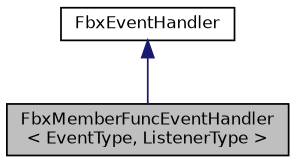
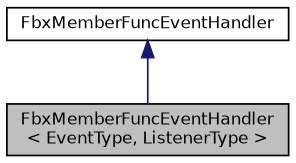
node "FbxEventHandler": label "FbxEventHandler" -> "FbxMemberFuncEventHandler"
